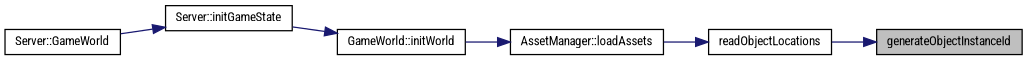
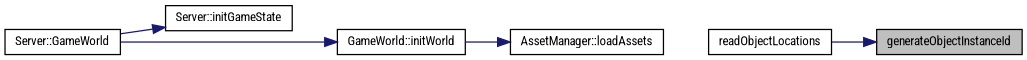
edge "Server::initGameState" -> "GameWorld::initWorld": now "Server::GameWorld" -> "GameWorld::initWorld"
edge "AssetManager::loadAssets" -> "readObjectLocations": removed
